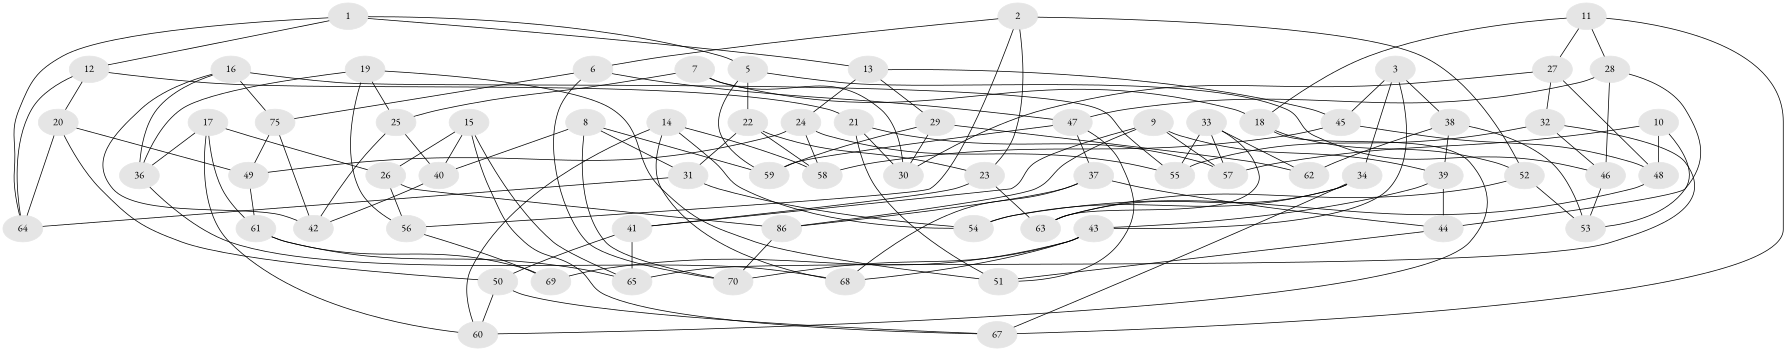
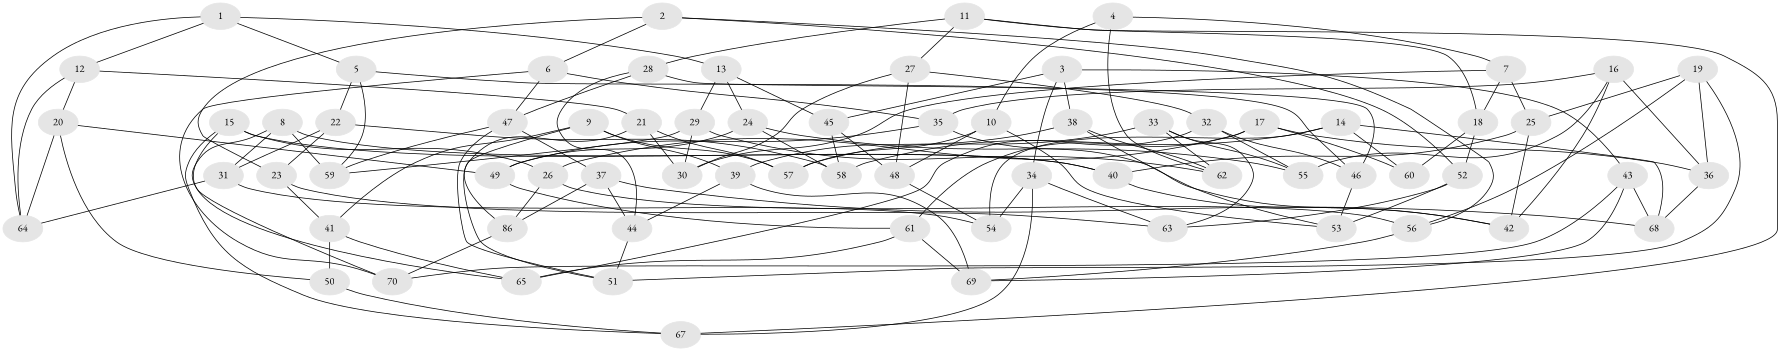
node "4": added
node "75": label "75" -> "35"
edge "39" -- "43": now "39" -- "69"
edge "50" -- "60": removed
